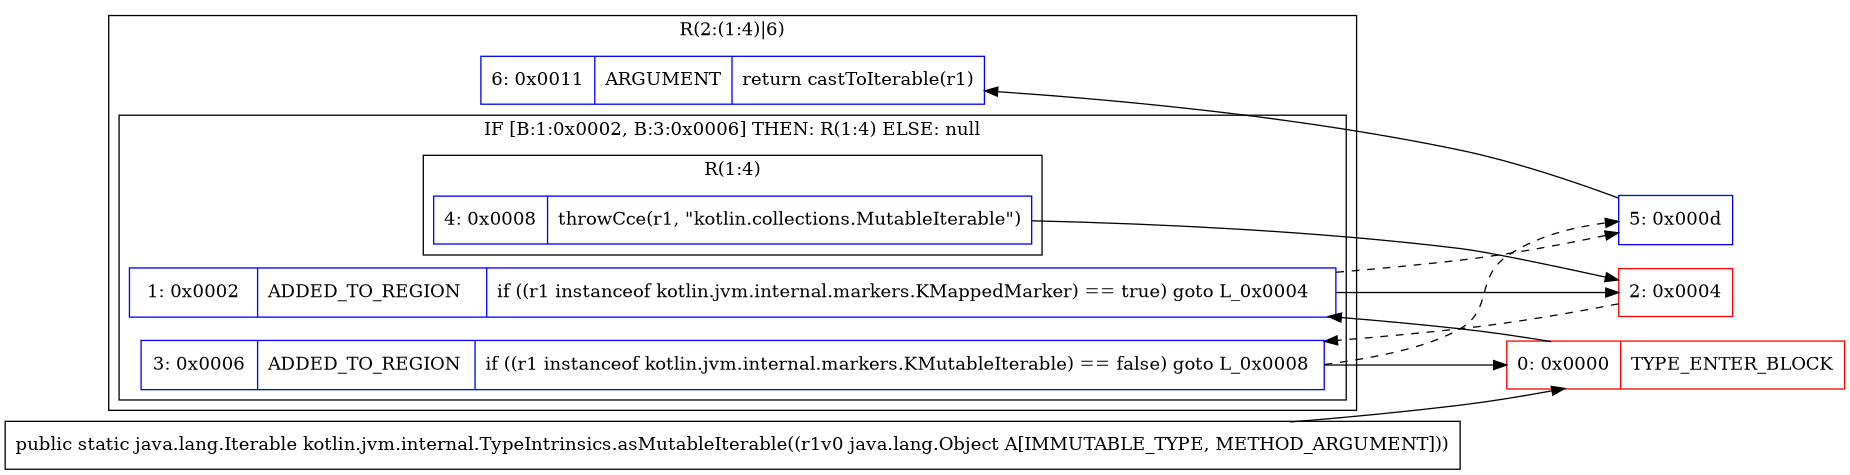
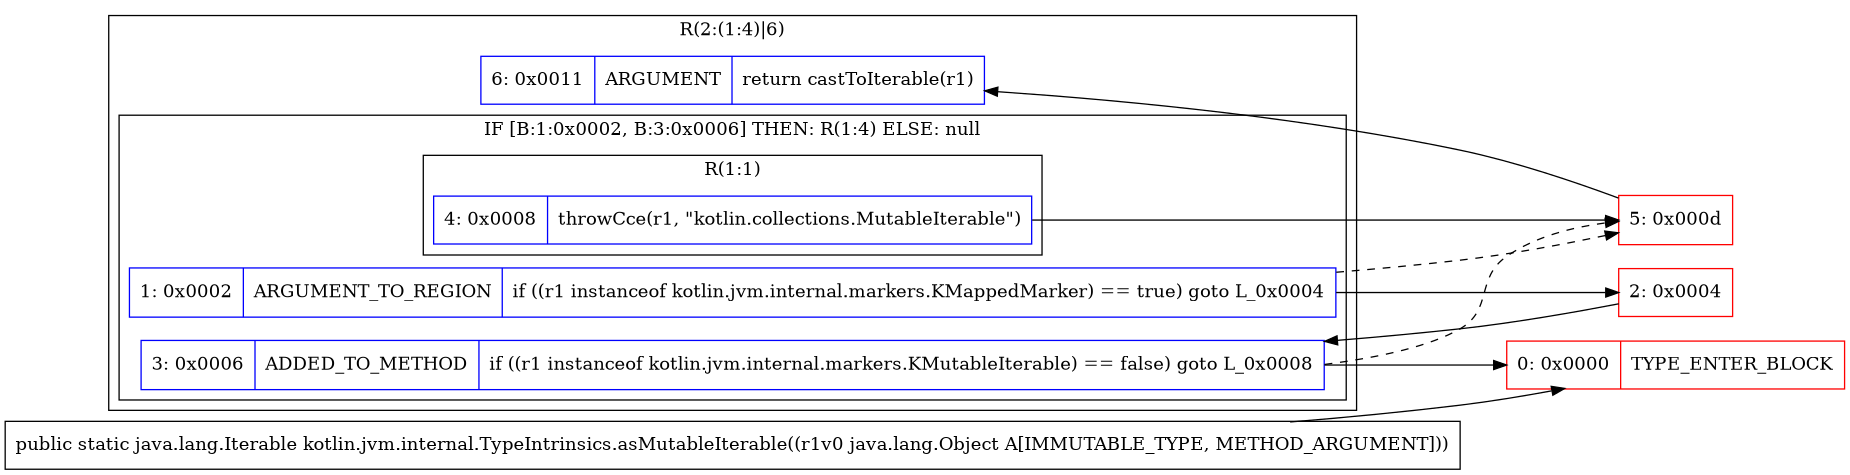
cluster "R(1:4)": label "R(1:4)" -> "R(1:1)"
node "5: 0x000d": color blue -> red
edge "4: 0x0008" -> "2: 0x0004": now "4: 0x0008" -> "5: 0x000d"
node "1: 0x0002": text "ADDED_TO_REGION" -> "ARGUMENT_TO_REGION"
edge "0: 0x0000" -> "1: 0x0002": removed
edge "2: 0x0004" -> "3: 0x0006": style dashed -> solid
node "3: 0x0006": text "ADDED_TO_REGION" -> "ADDED_TO_METHOD"
